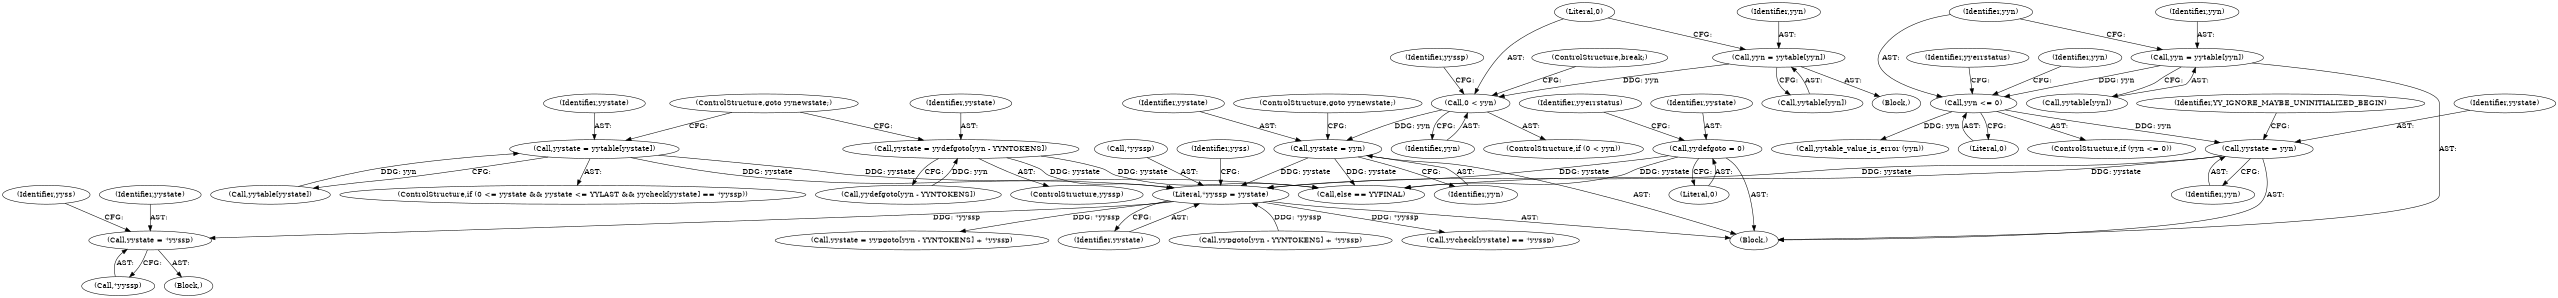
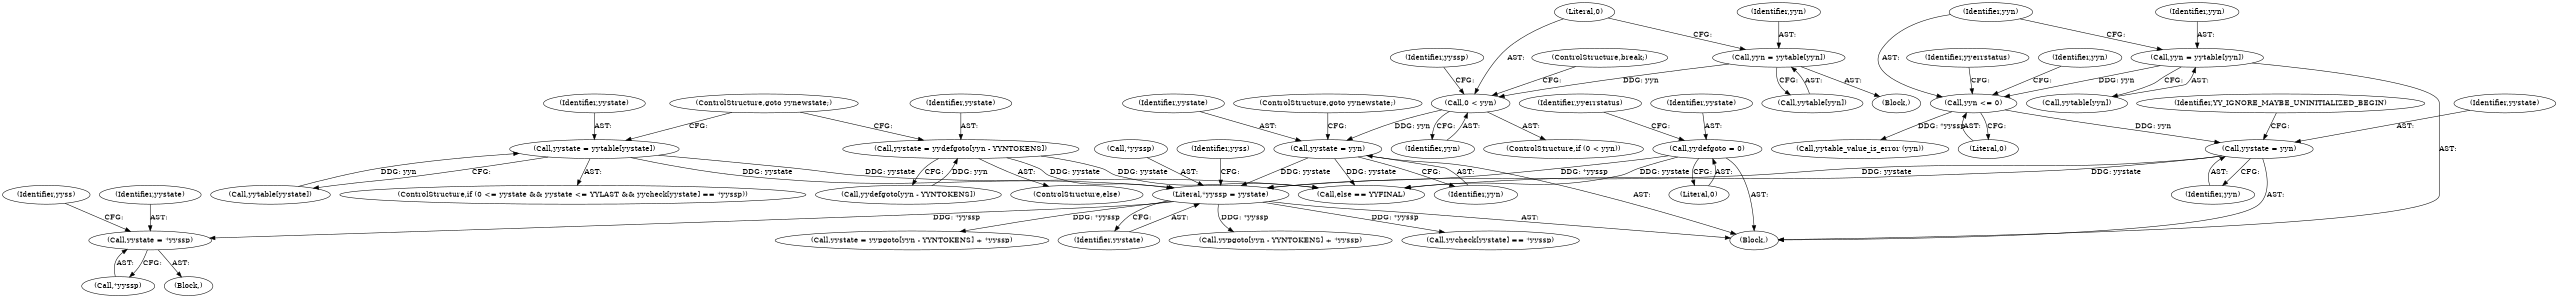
edge "(Call,yyn <= 0)" -> "(Call,yytable_value_is_error (yyn))": label "DDG: yyn" -> "DDG: *yyssp"
node "(ControlStructure,if (yyn <= 0))": removed
edge "(Call,yydefgoto = 0)" -> "(Literal,*yyssp = yystate)": label "DDG: yystate" -> "DDG: *yyssp"
node "(ControlStructure,yyssp)": label "(ControlStructure,yyssp)" -> "(ControlStructure,else)"
edge "(Call,yypgoto[yyn - YYNTOKENS] + *yyssp)" -> "(Literal,*yyssp = yystate)": reversed
